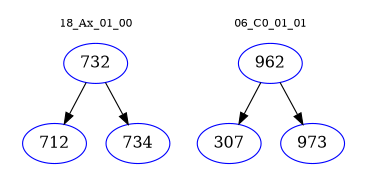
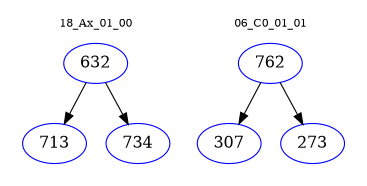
node "732": label "732" -> "632"
node "962": label "962" -> "762"
node "712": label "712" -> "713"
node "973": label "973" -> "273"
